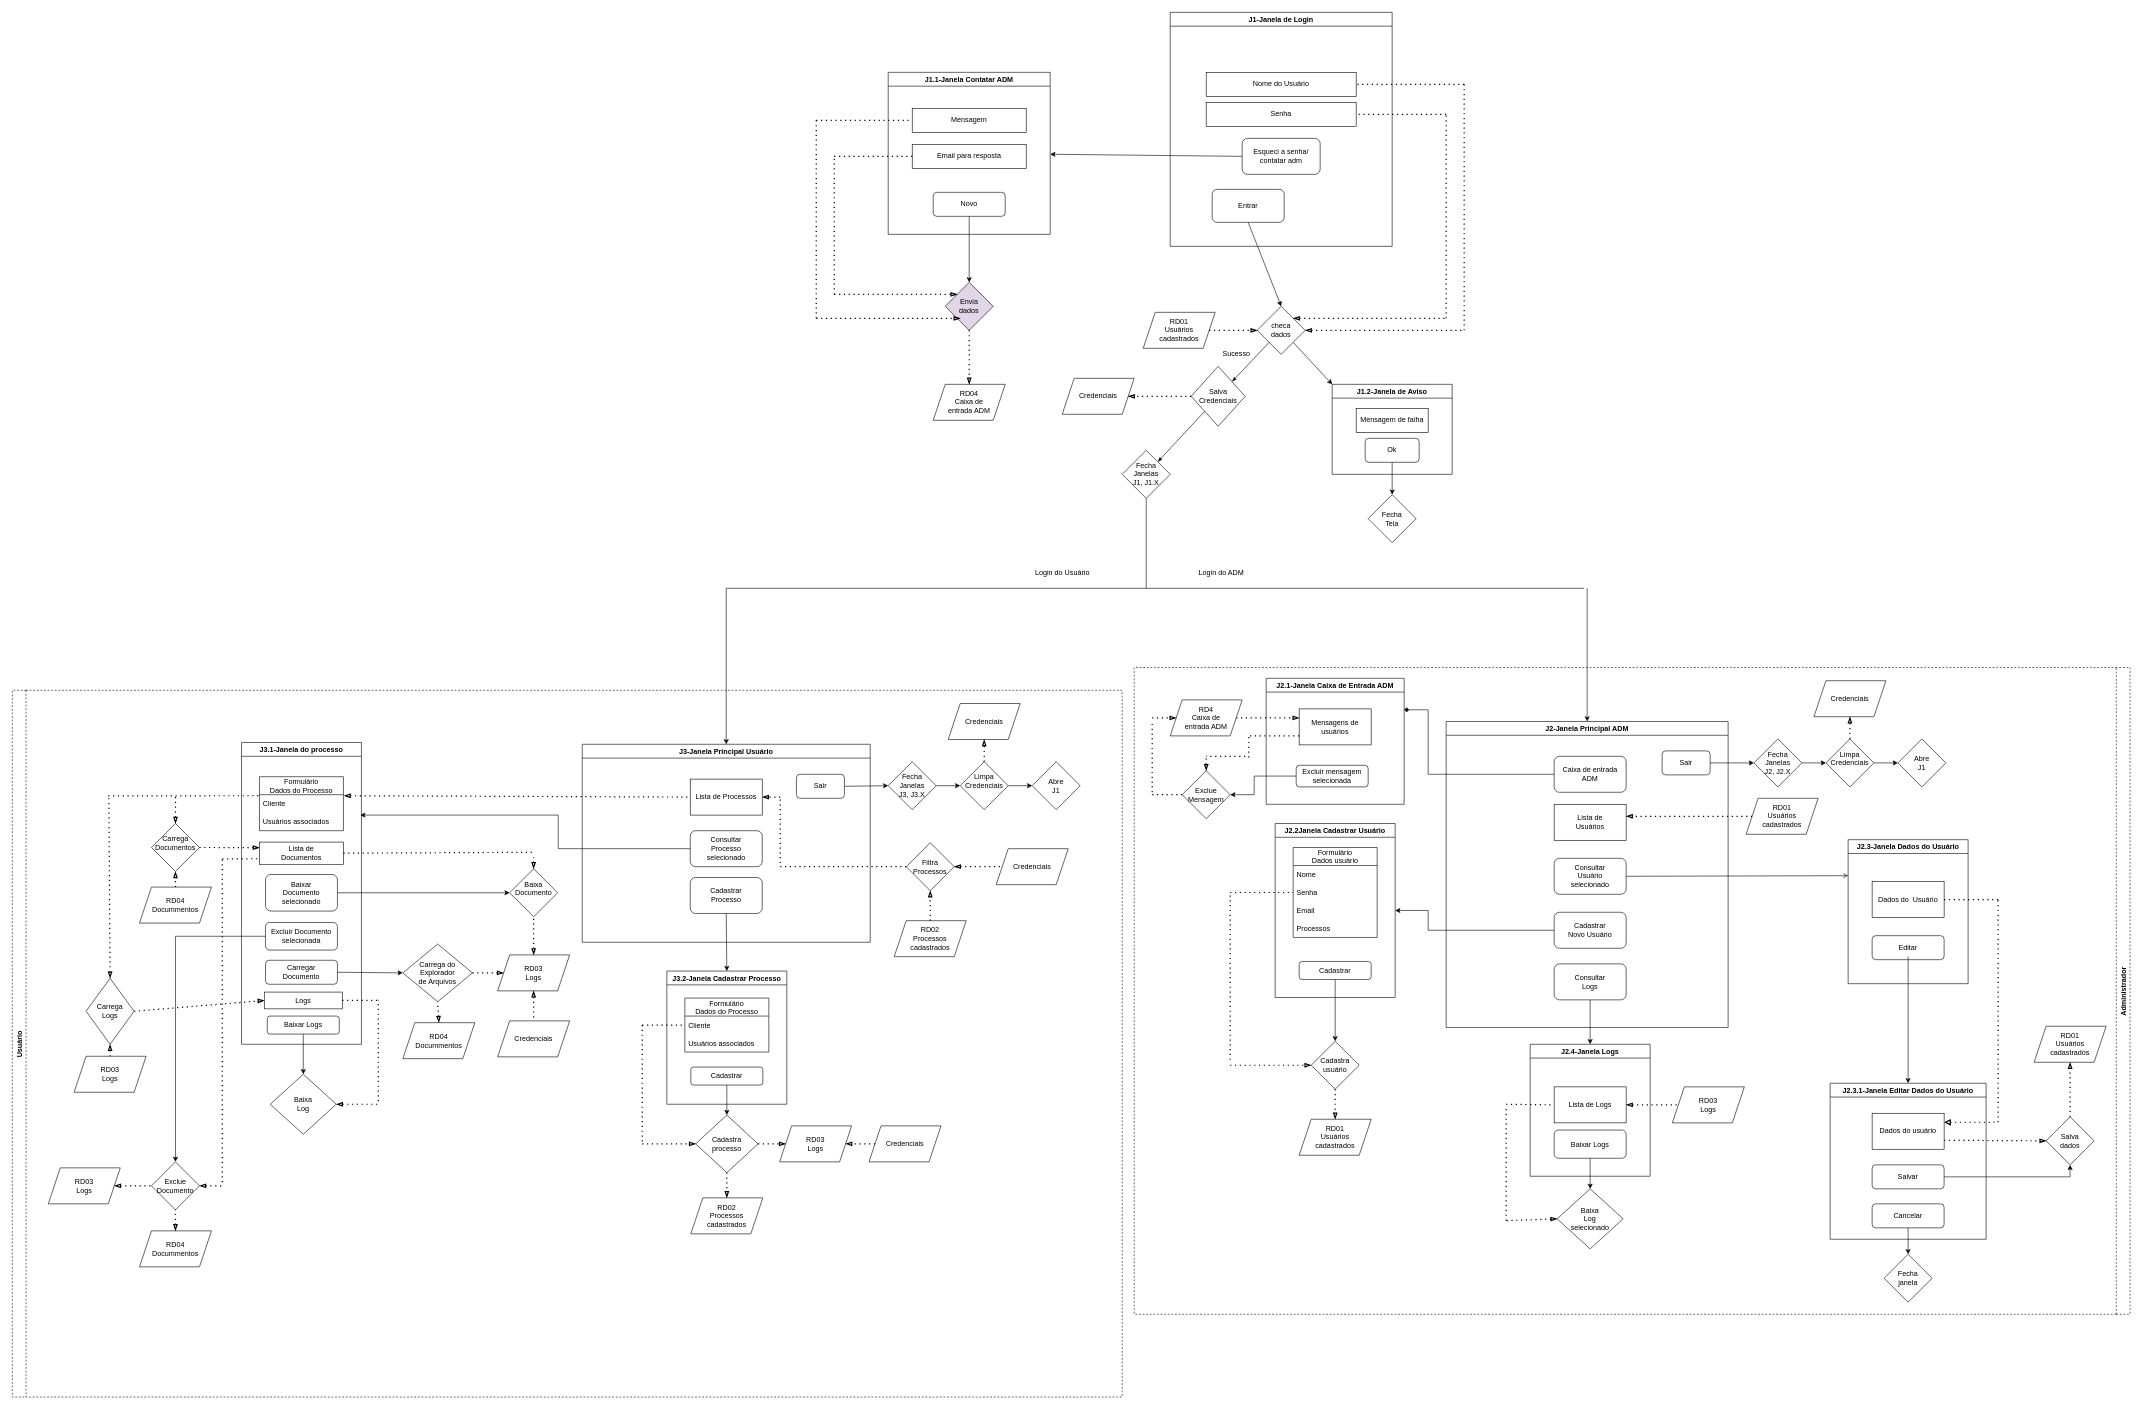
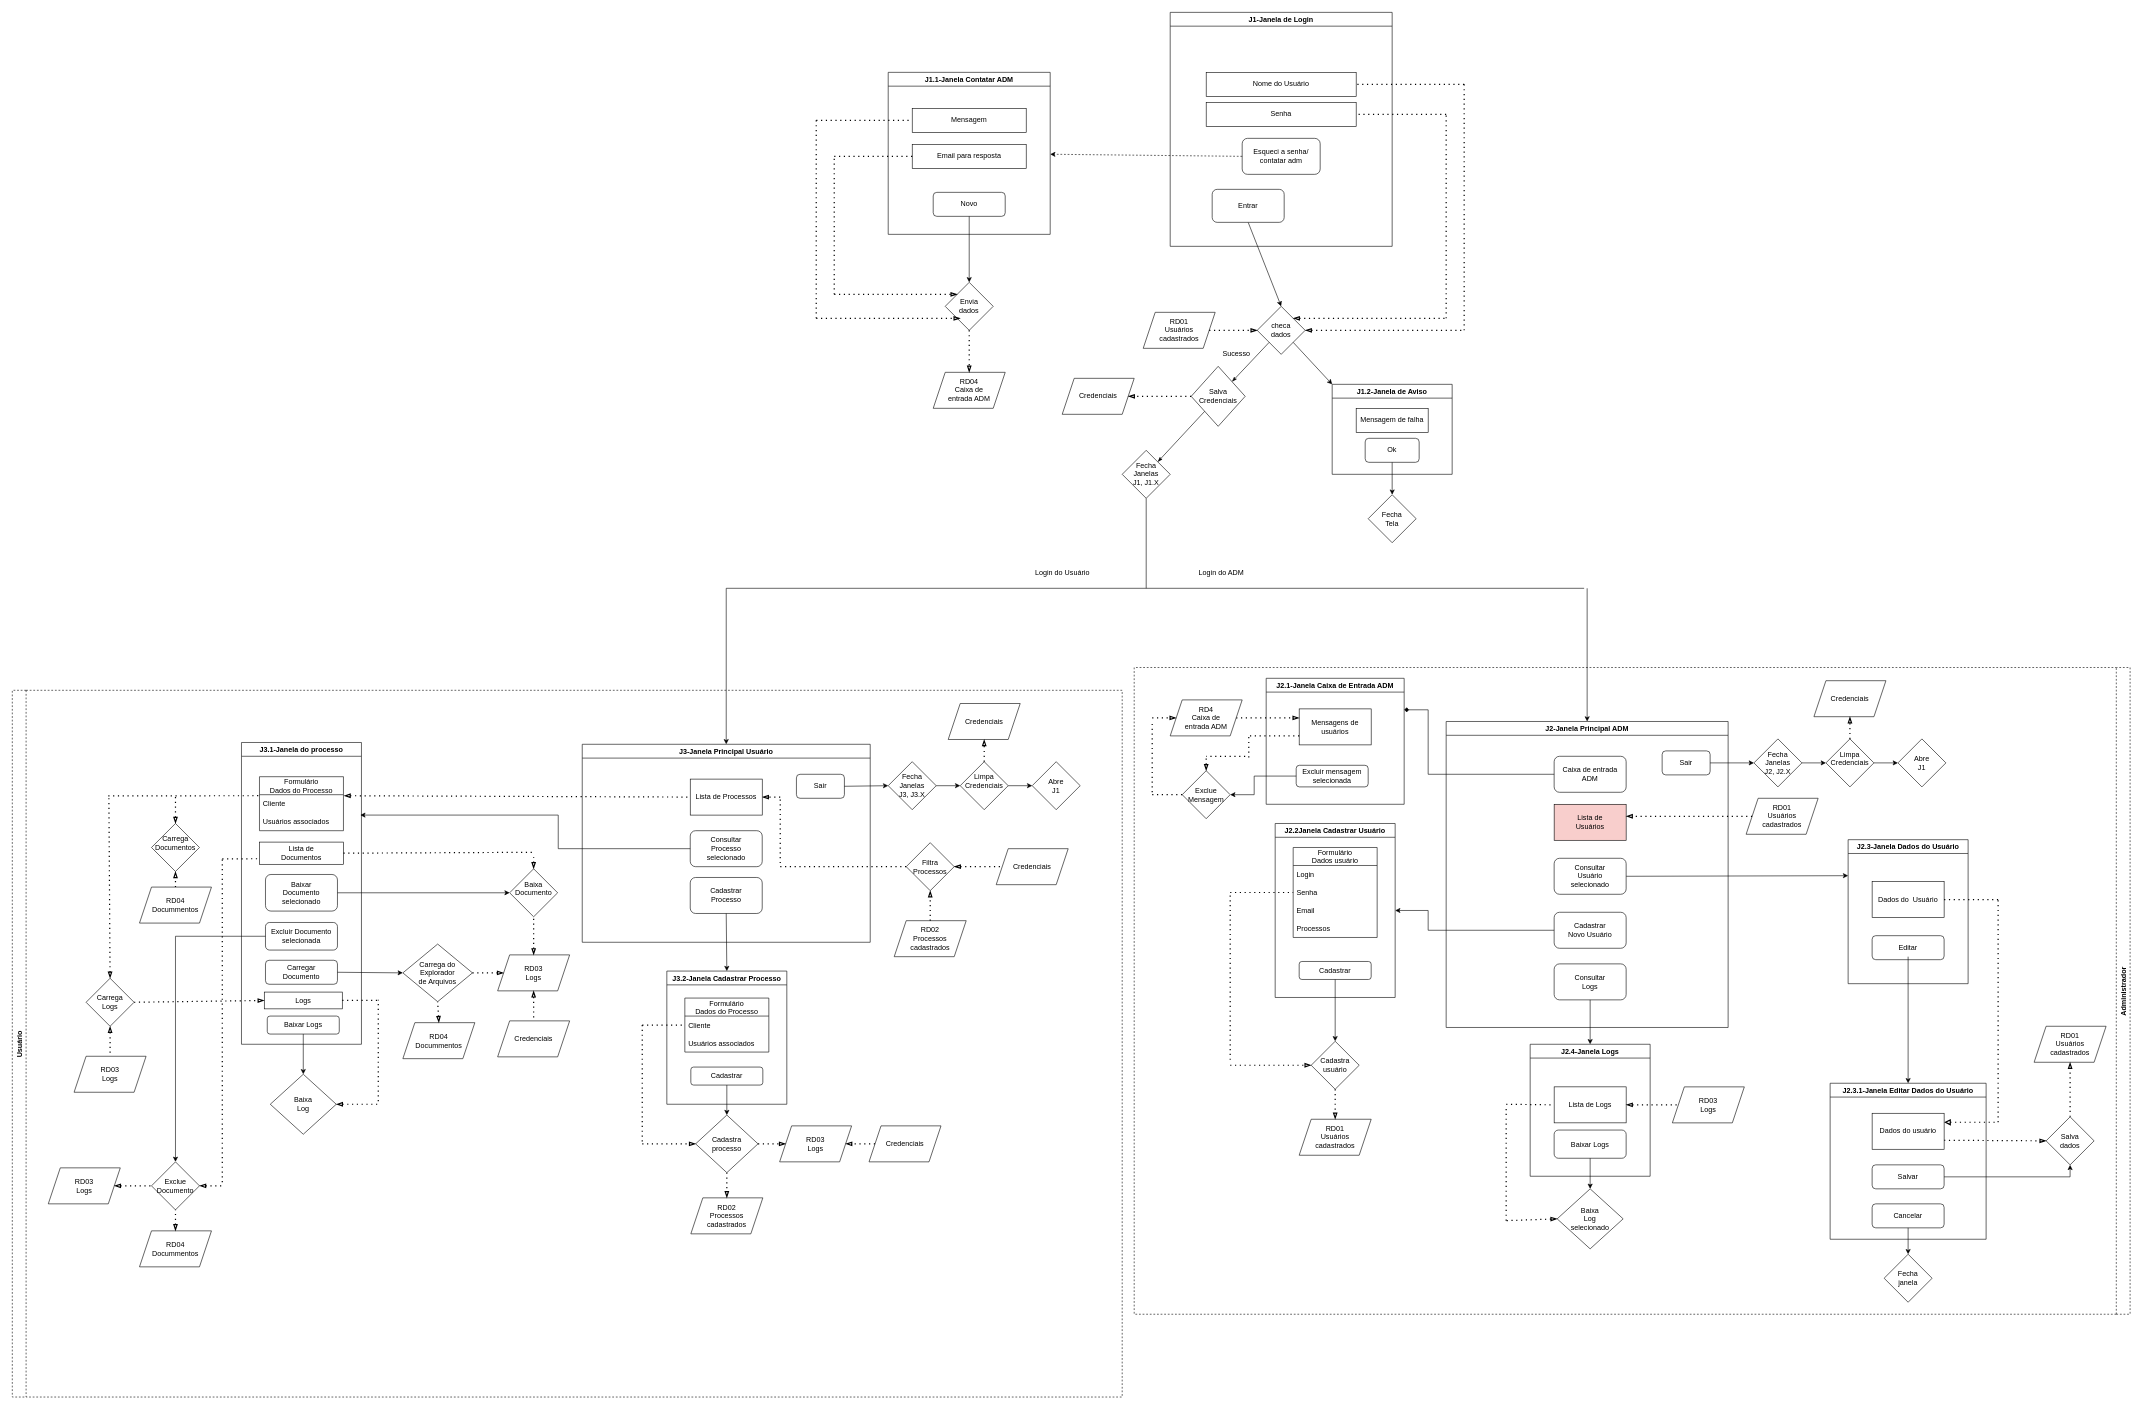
edge "Esqueci a senha/ contatar adm" -> "J1.1-Janela Contatar ADM": style solid -> dashed
node "Envia dados": fillcolor #e1d5e7 -> #ffffff
node "RD04 Caixa de entrada ADM": moved (969, 402) -> (969, 390)
node "Lista de Usuários": fillcolor #ffffff -> #f8cecc
edge "Carrega Documentos" -> "Lista de Documentos": removed
node "Nome": label "Nome" -> "Login"
edge "Consultar Usuário selecionado" -> "J2.3-Janela Dados do Usuário": arrowhead open -> classic
node "Carrega Logs": size 48x66 -> 48x48
